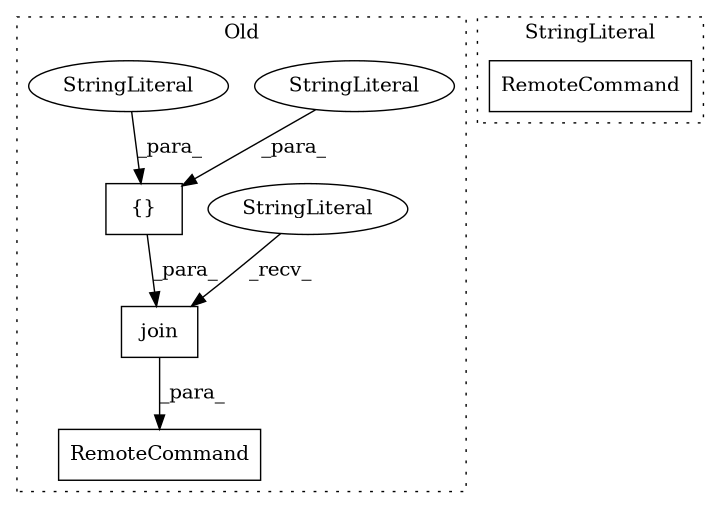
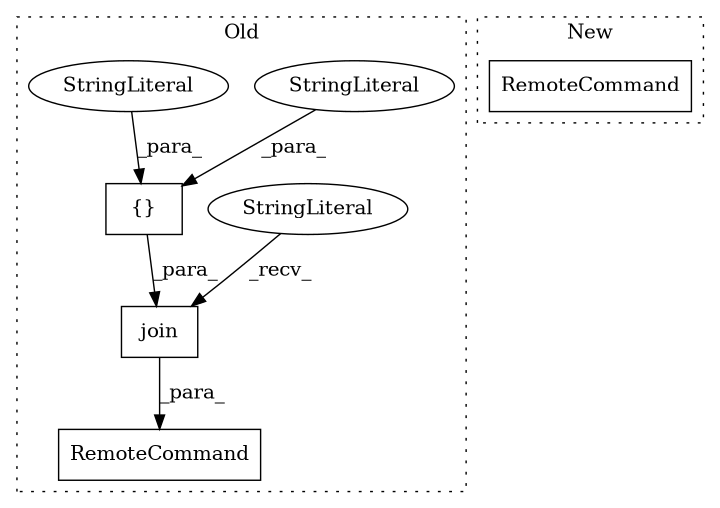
cluster "StringLiteral": label "StringLiteral" -> "New"
